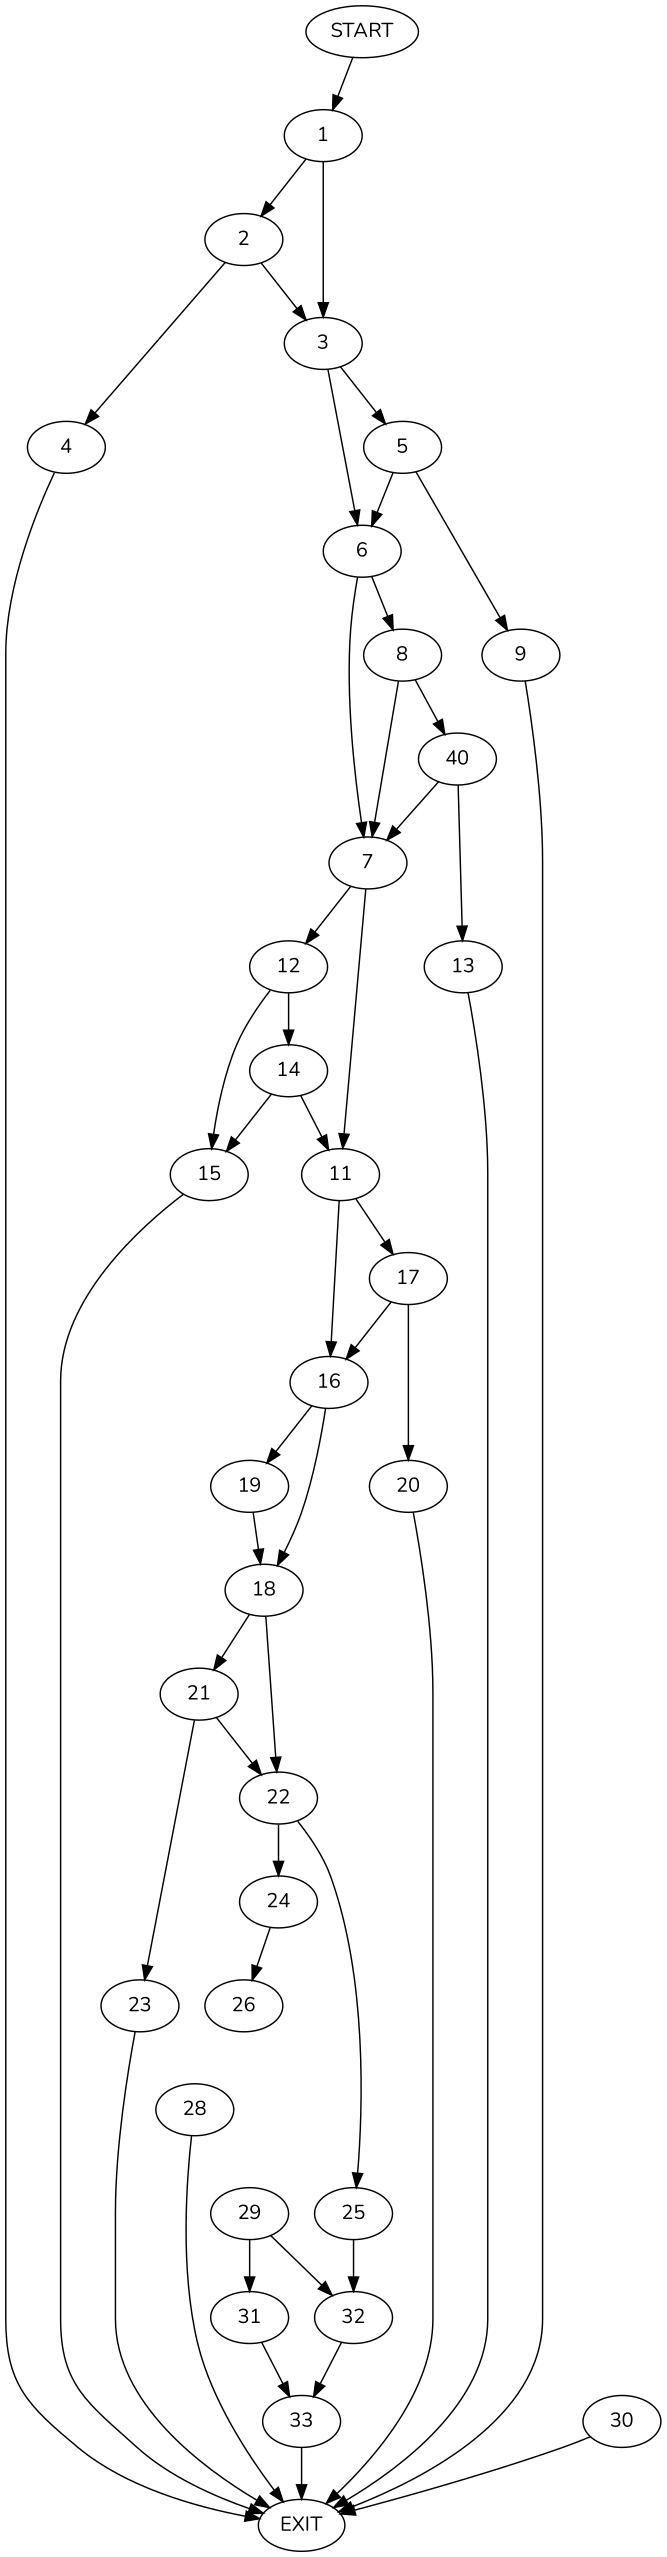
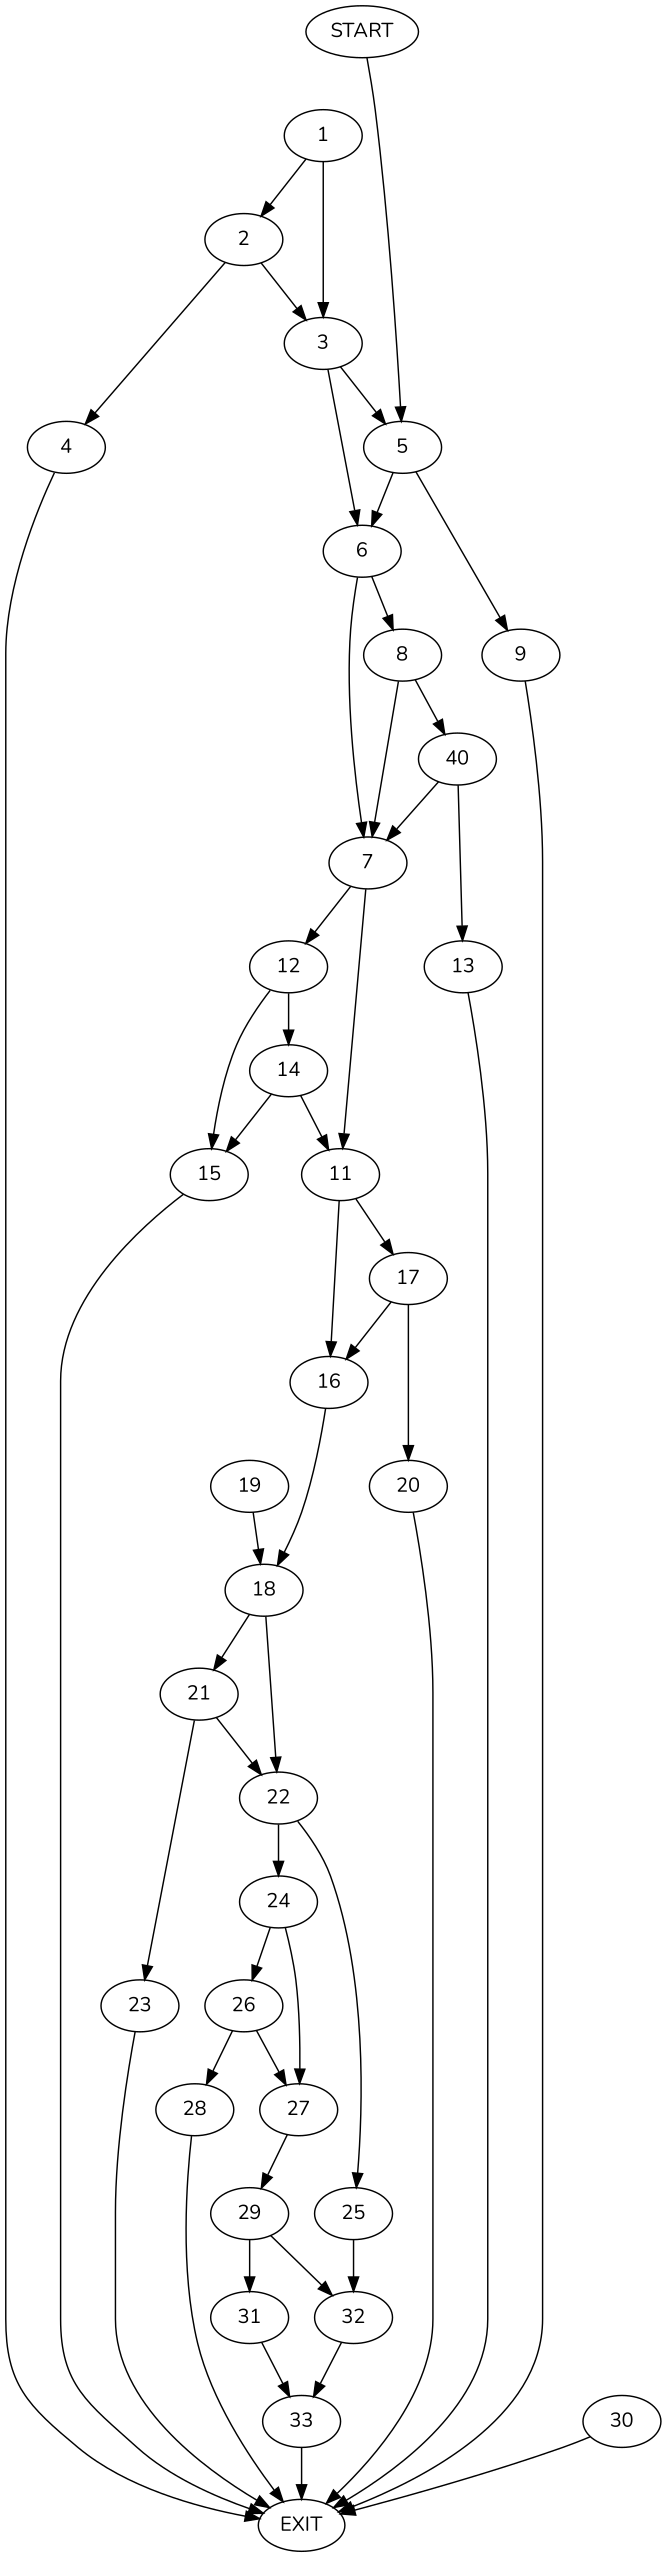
edge "START" -> "1": now "START" -> "5"
edge "16" -> "19": removed
edge "26" -> "28": added
node "27": added
